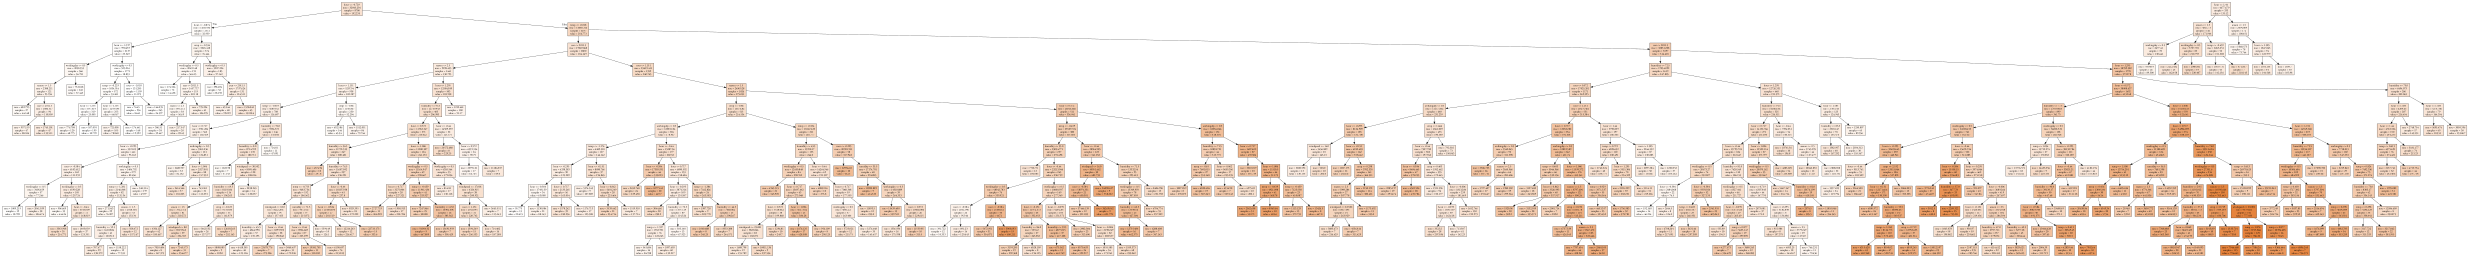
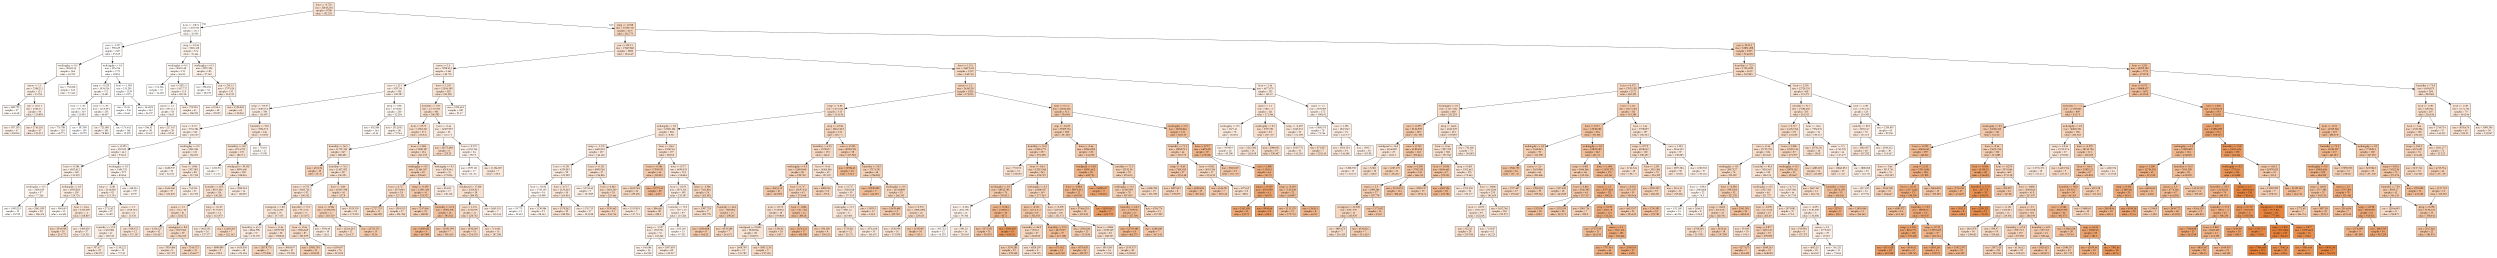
edge "hour <= 1.151 mse = 23619.411 samples = 1359 value = 240.763" -> "hour <= 1.44 mse = 4677.679 samples = 333 value = 135.12": added
edge "temp <= 0.298 mse = 4196.129 samples = 34 value = 358.441" -> "mse = 3117.722 samples = 12 value = 315.333": reversed
